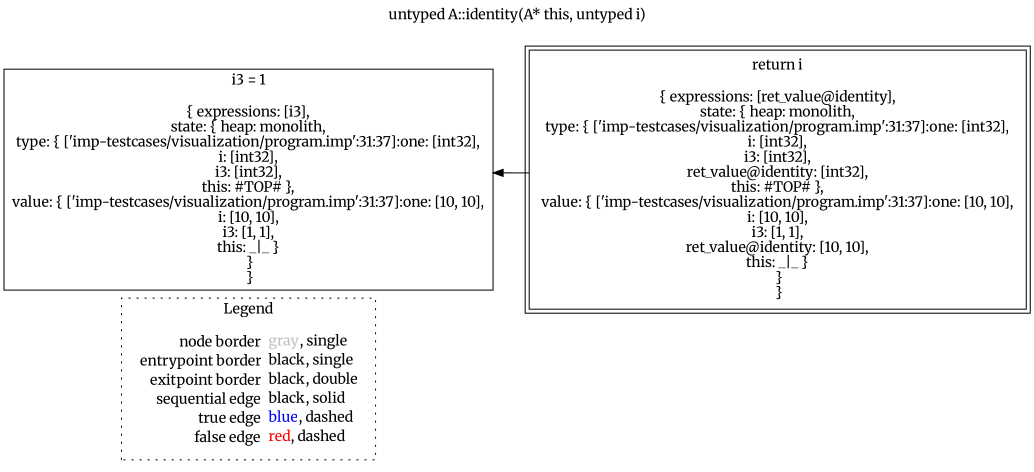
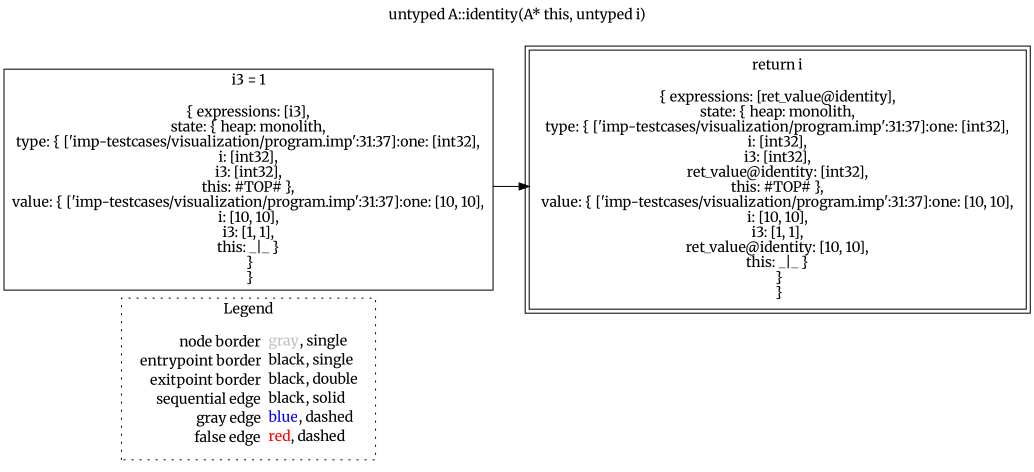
edge "return i" -> "i3 = 1": reversed
node "node border": text "true edge" -> "gray edge"
